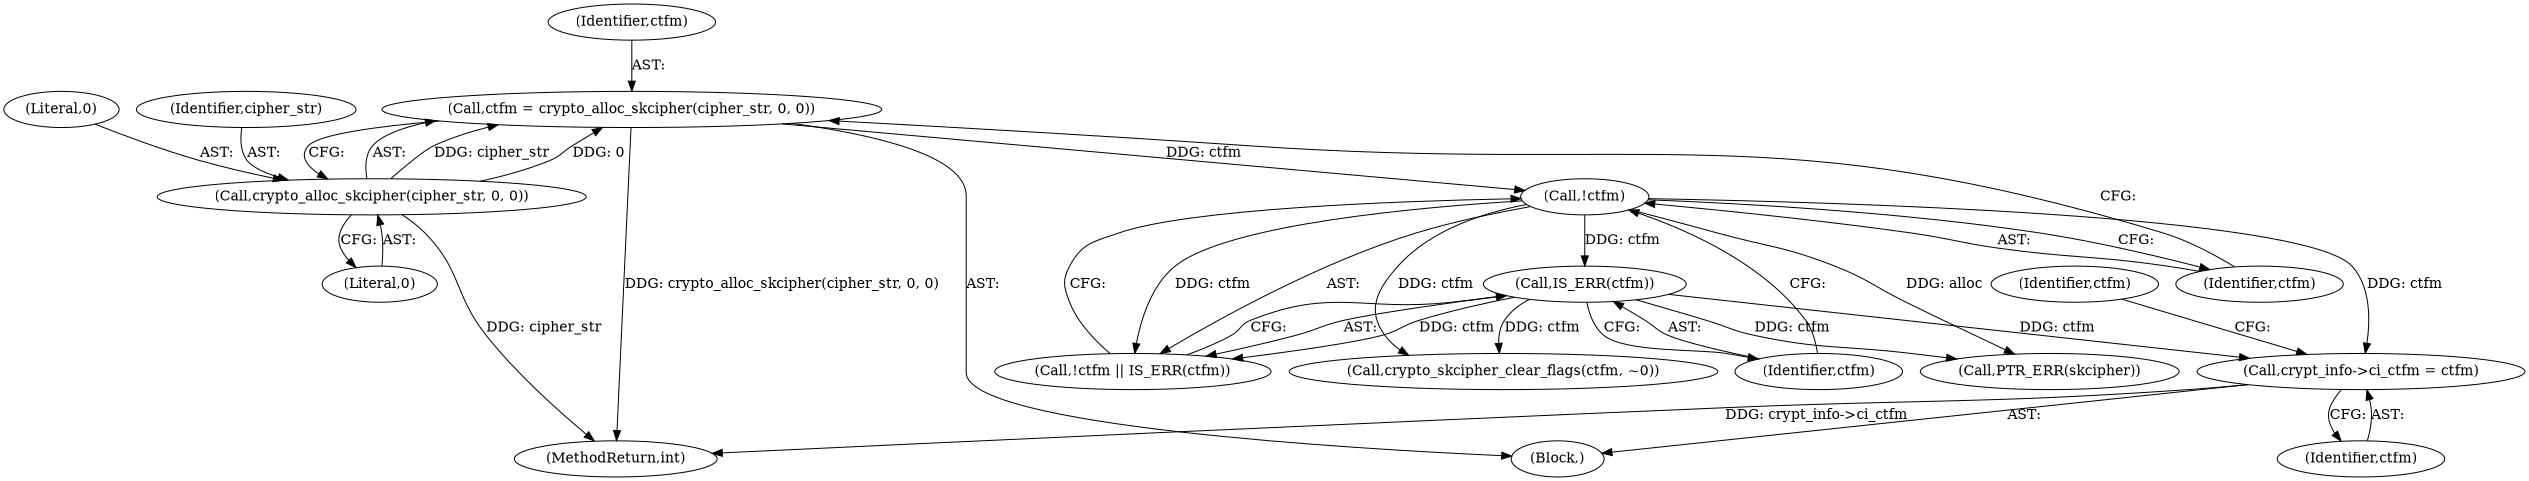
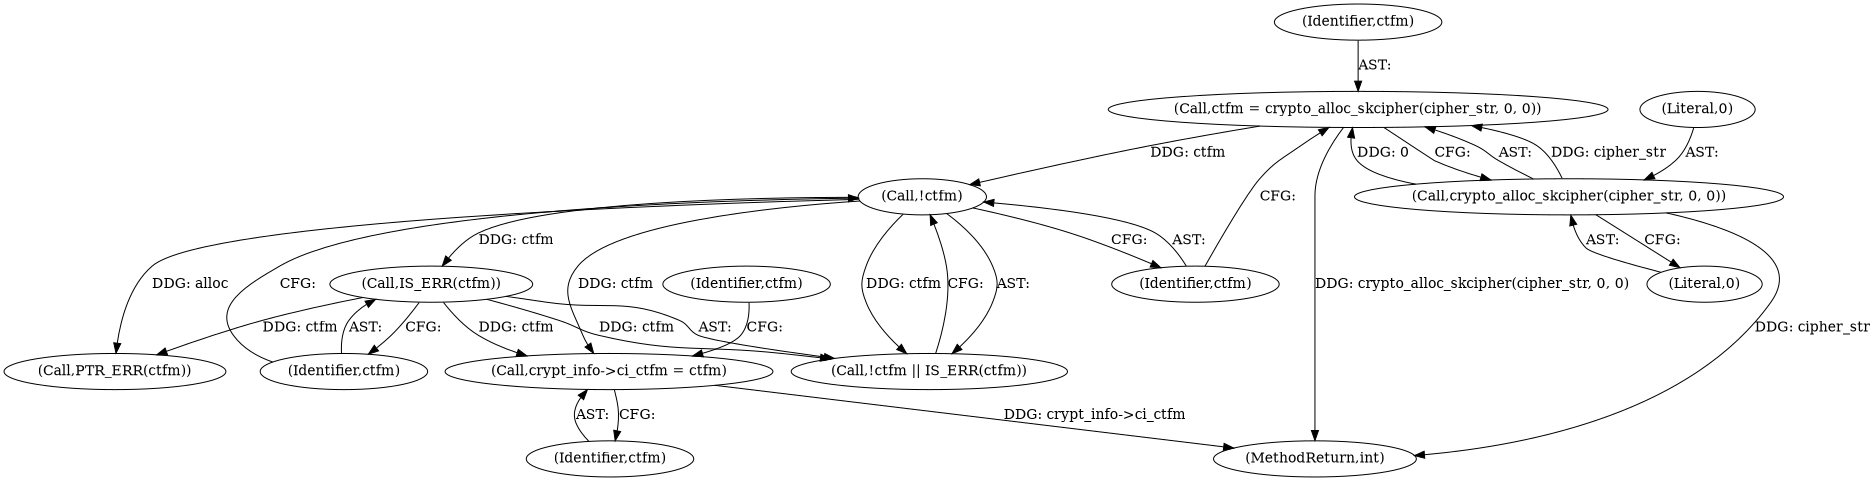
node "(Identifier,cipher_str)": removed
edge "(Call,!ctfm || IS_ERR(ctfm))" -> "(Call,IS_ERR(ctfm))": removed, label "CFG:"
node "(Call,crypto_skcipher_clear_flags(ctfm, ~0))": removed
node "(Call,PTR_ERR(skcipher))": label "(Call,PTR_ERR(skcipher))" -> "(Call,PTR_ERR(ctfm))"
node "(Block,)": removed
